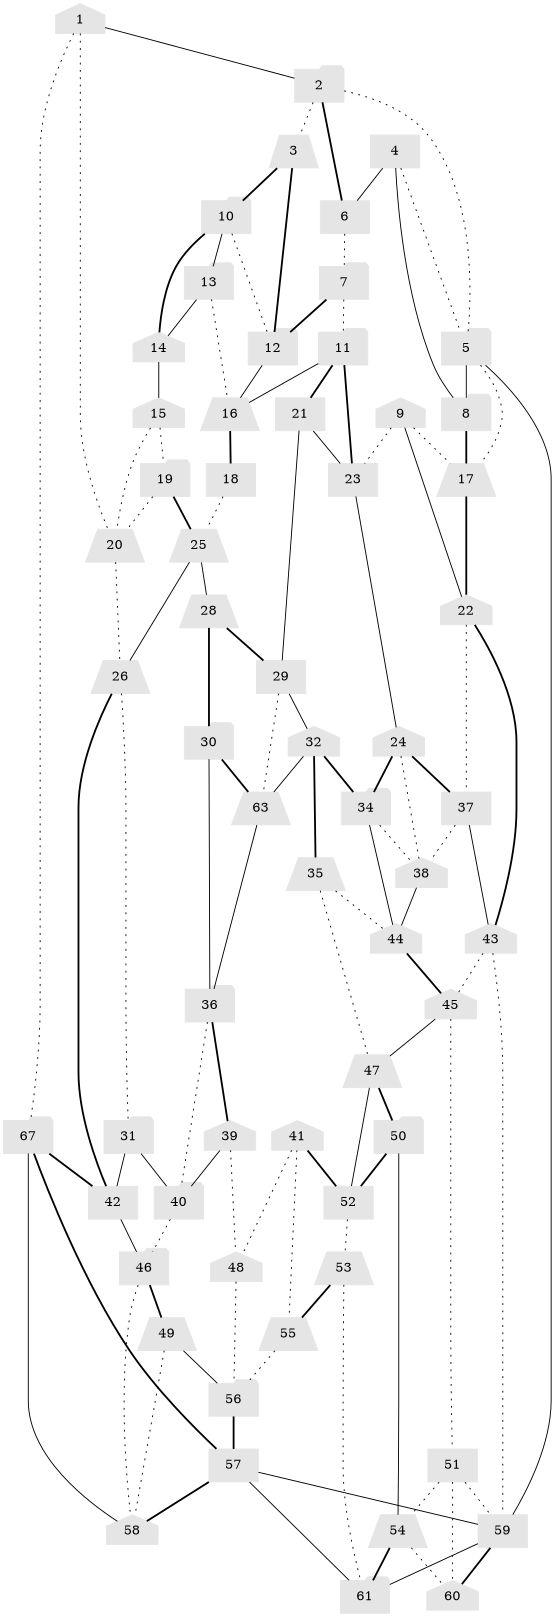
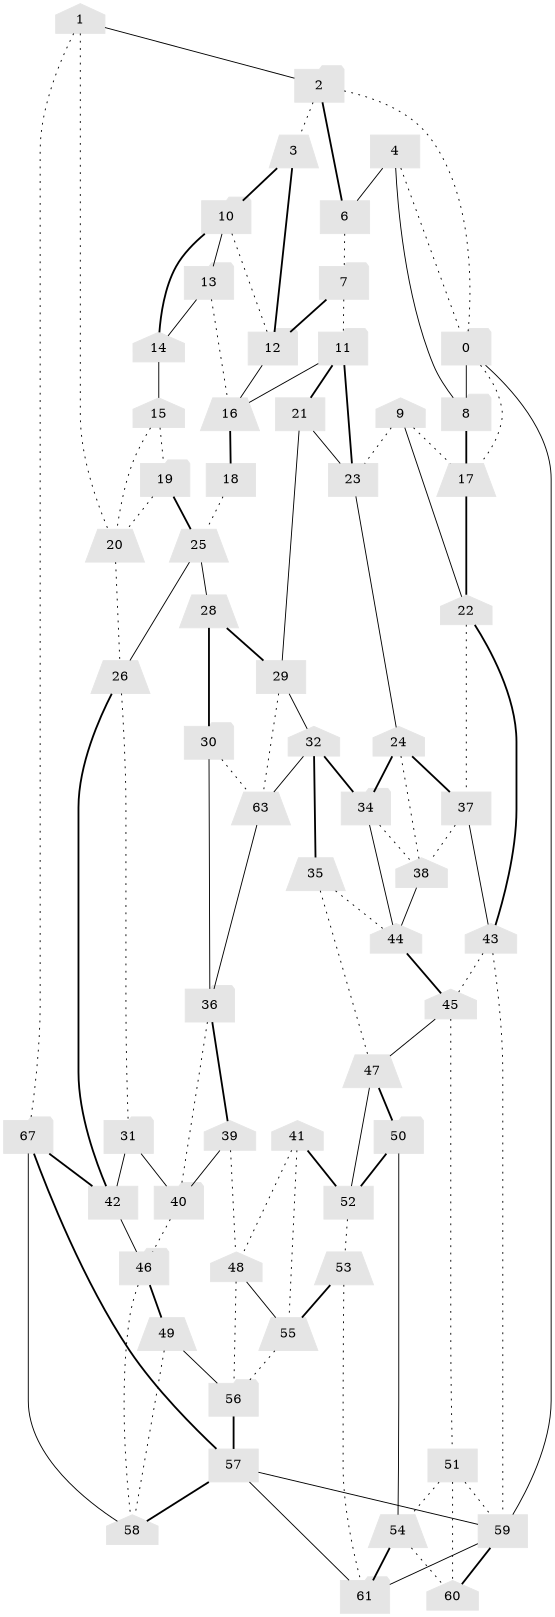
node "5": label "5" -> "0"
edge "30" -- "63": style bold -> dotted
edge "48" -- "55": added
